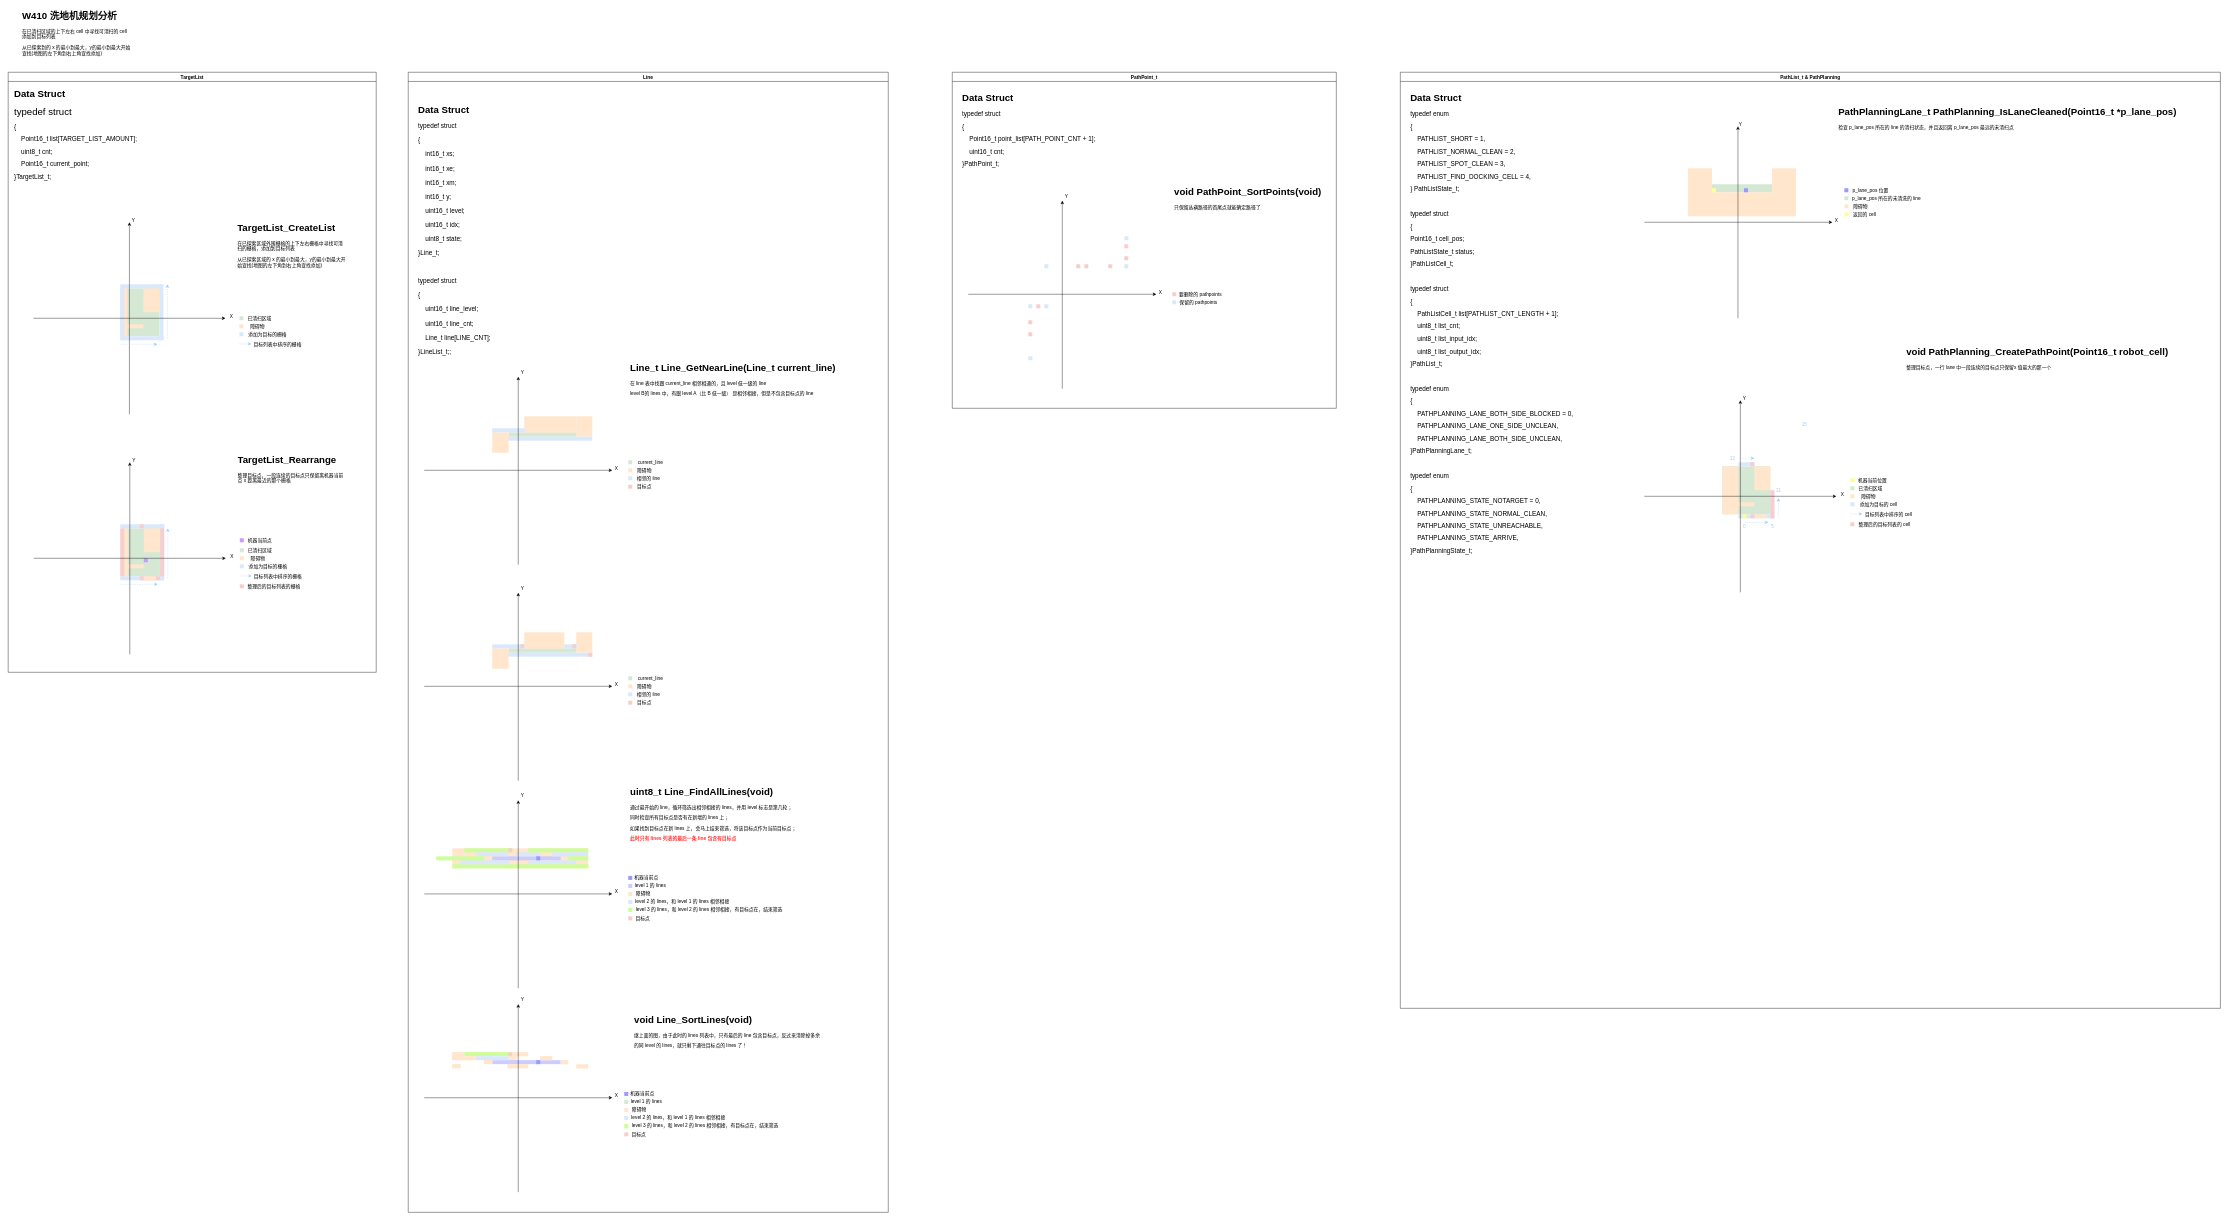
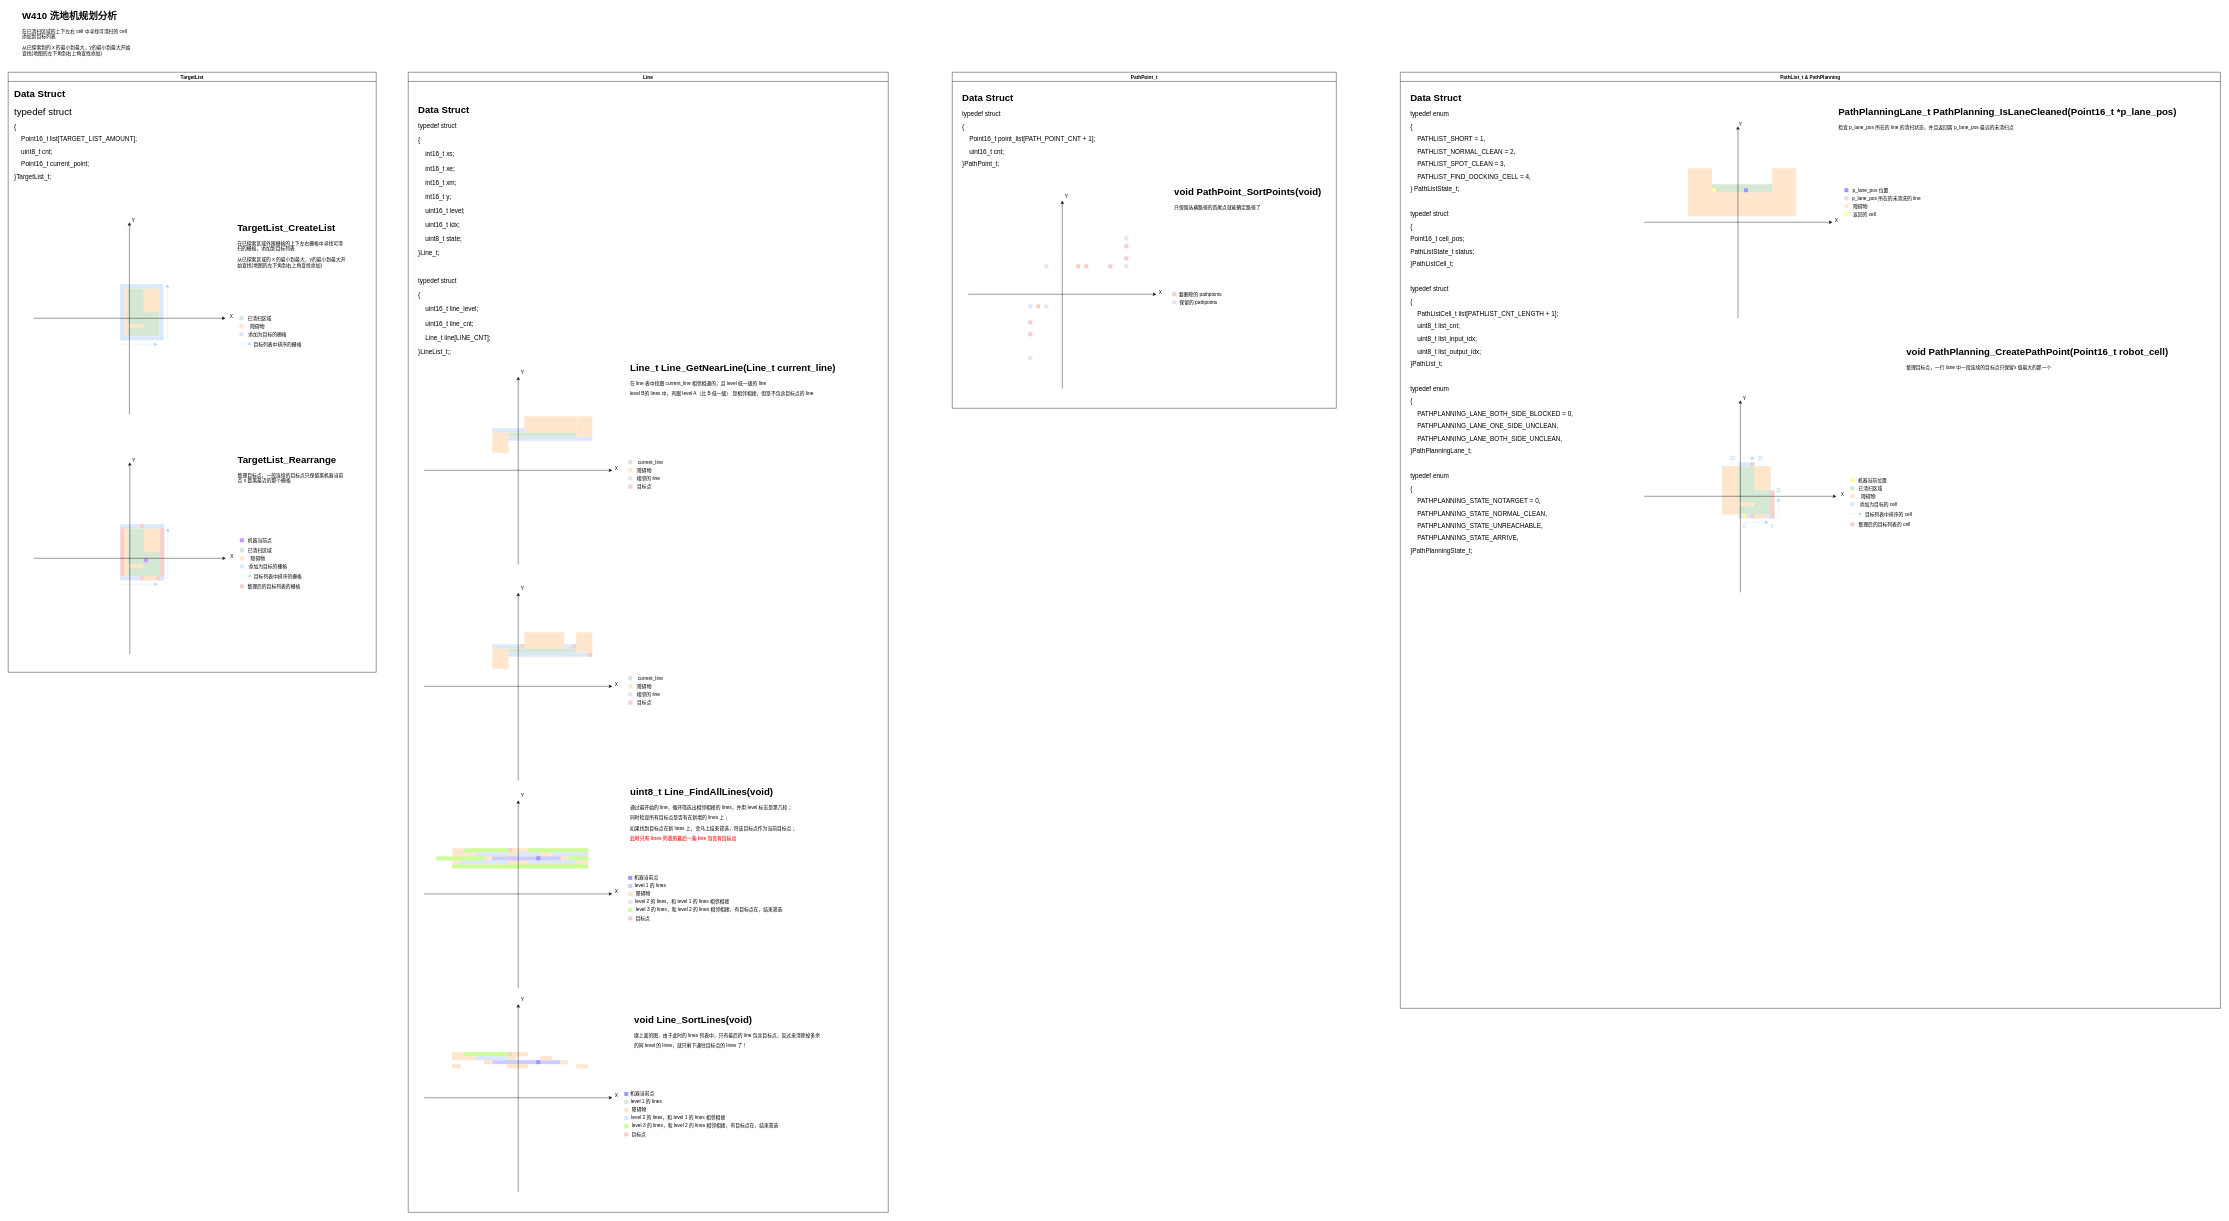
node "15": moved (1804, 424) -> (1760, 458)
